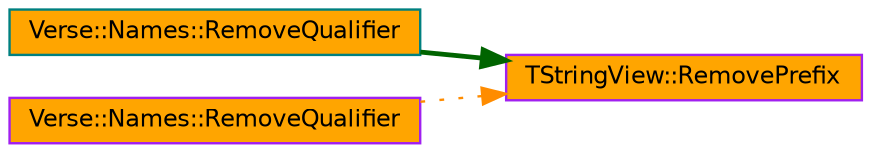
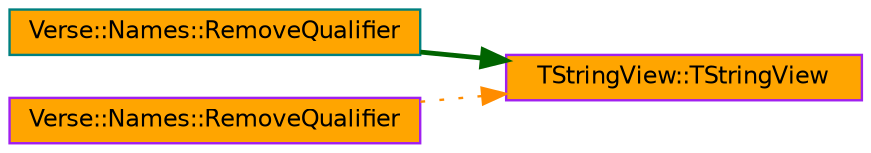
node "TStringView::RemovePrefix": label "TStringView::RemovePrefix" -> "TStringView::TStringView"
